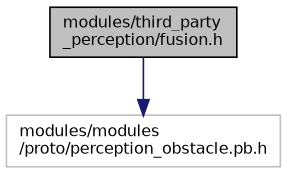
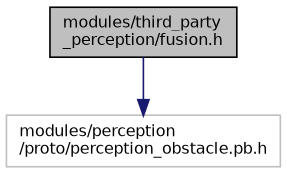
node "modules/modules /proto/perception_obstacle.pb.h": label "modules/modules /proto/perception_obstacle.pb.h" -> "modules/perception /proto/perception_obstacle.pb.h"
